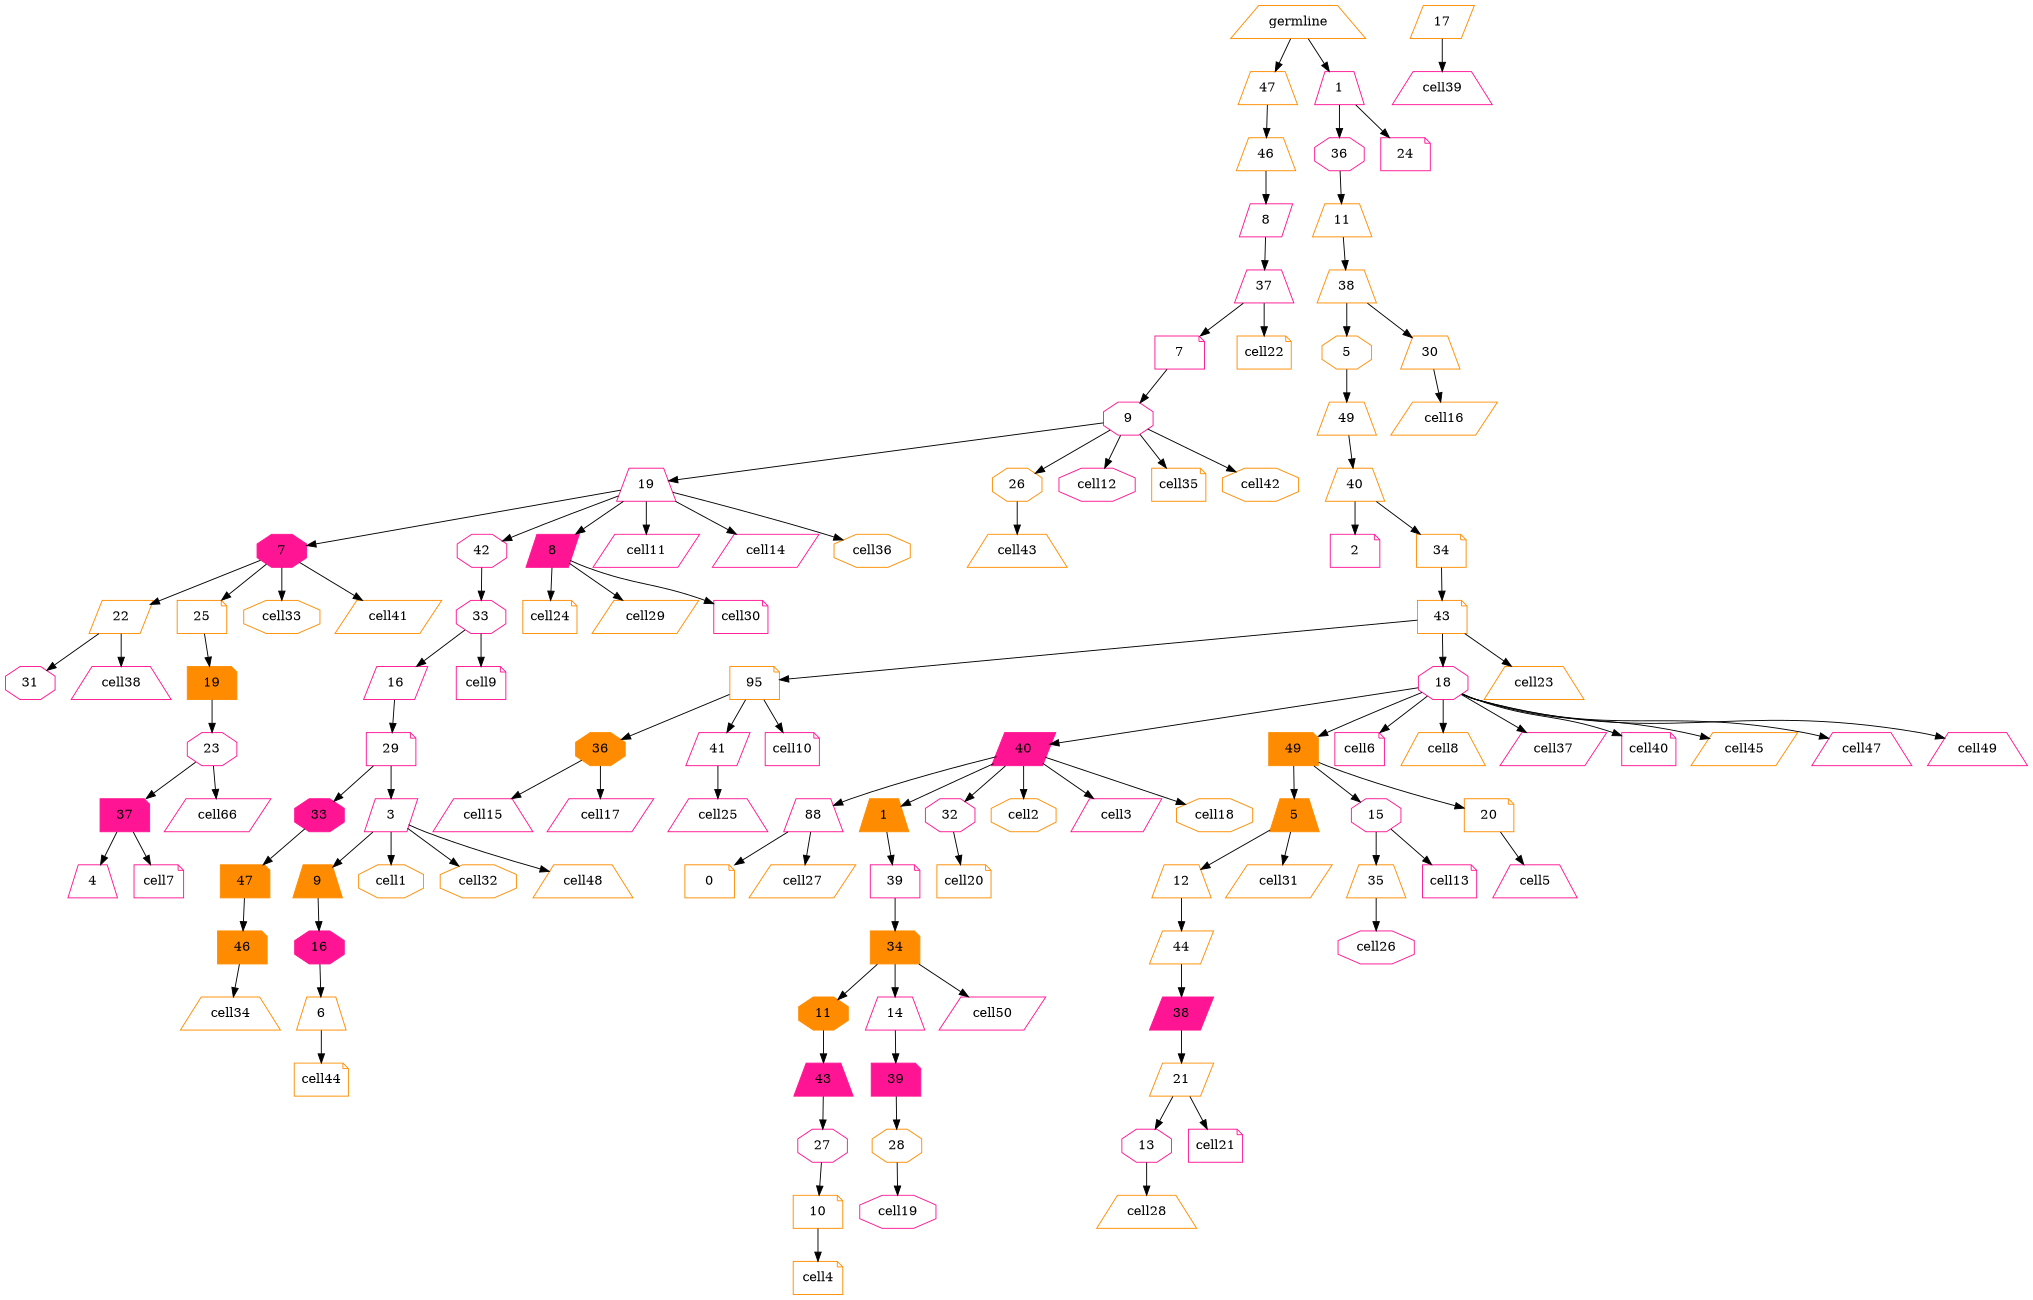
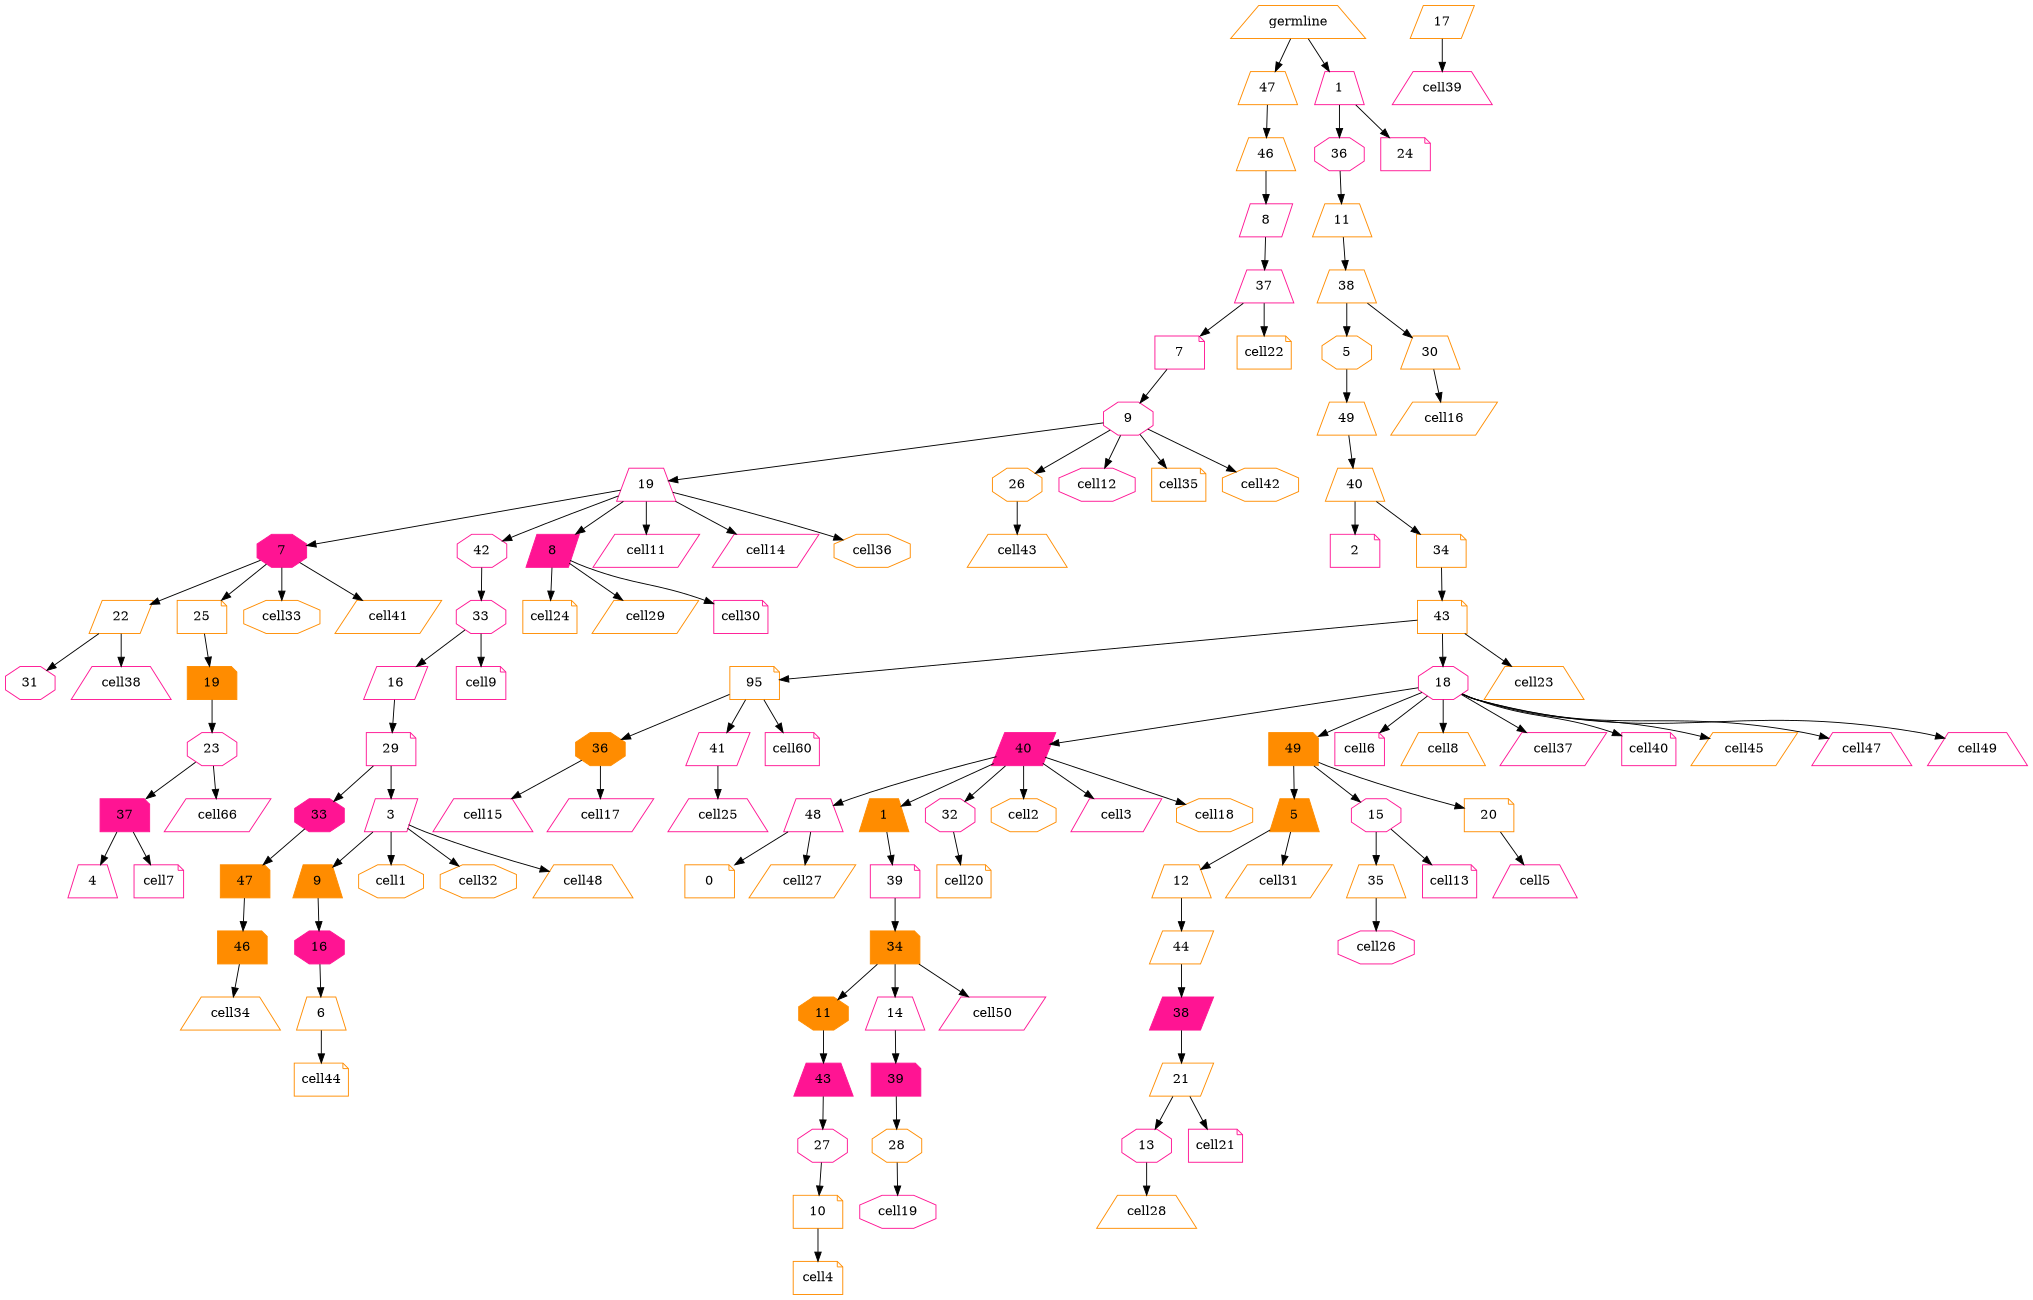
node "cell10": label "cell10" -> "cell60"
node "88": label "88" -> "48"
